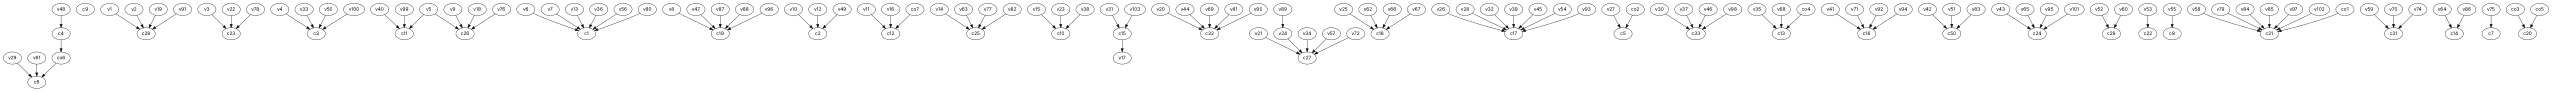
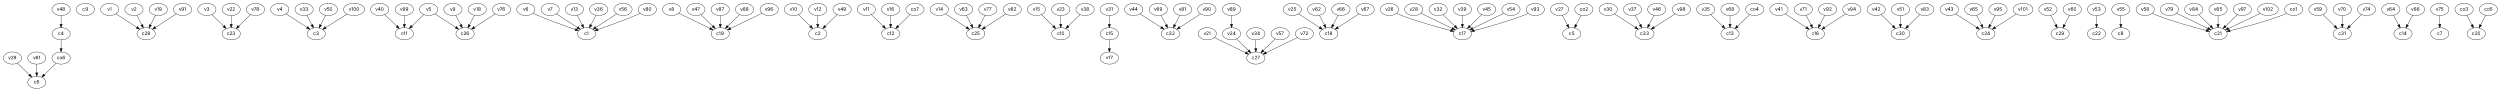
node "v103": removed
node "v20": removed
node "c50": label "c50" -> "c30"
